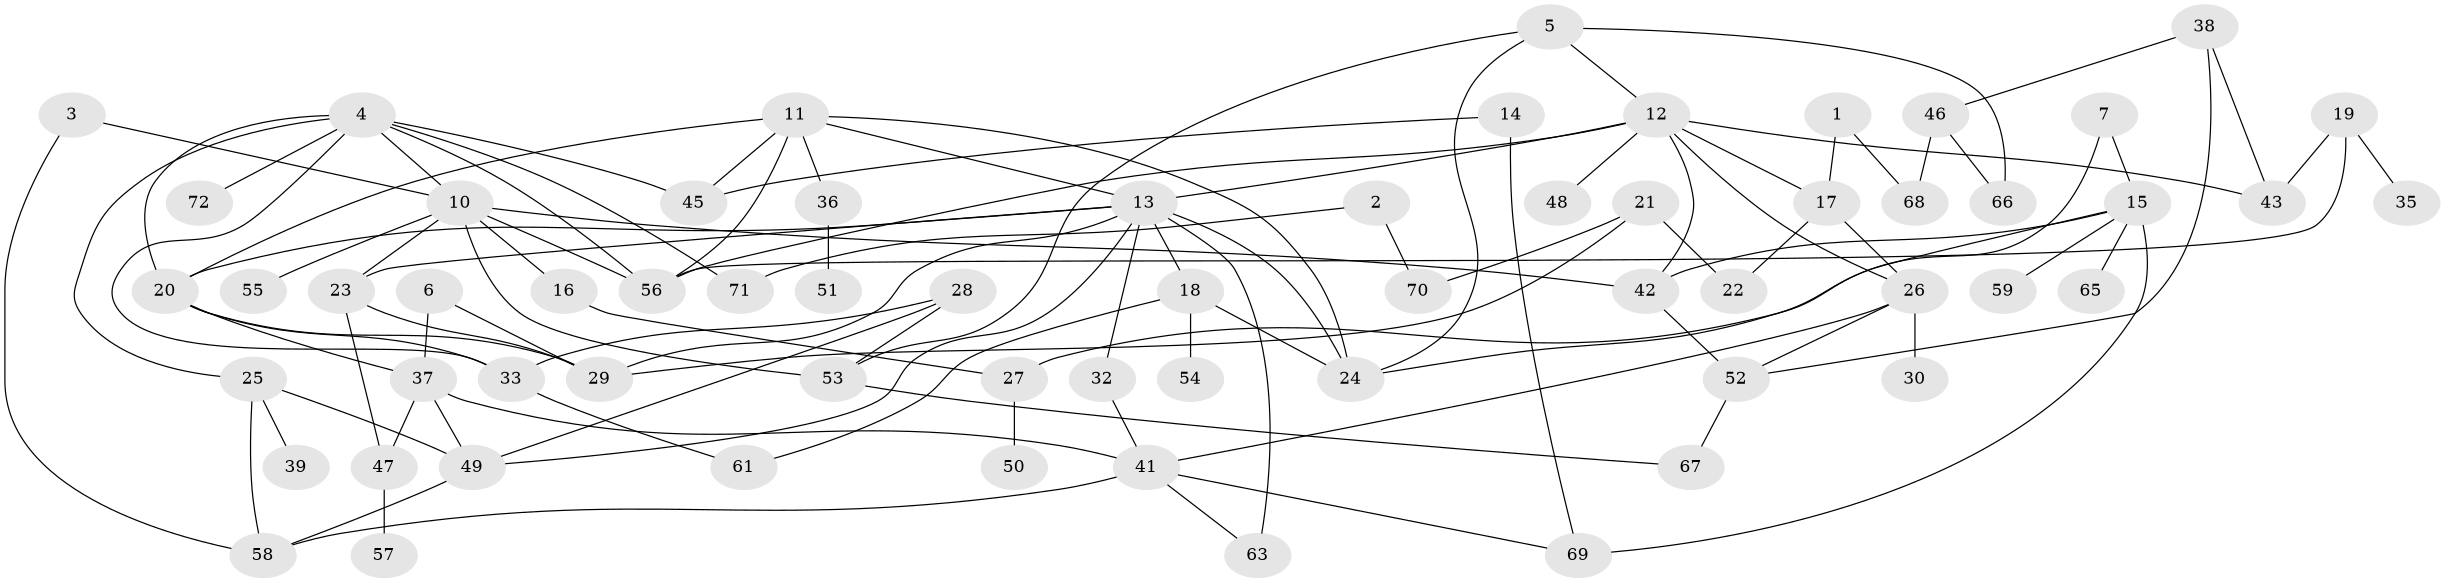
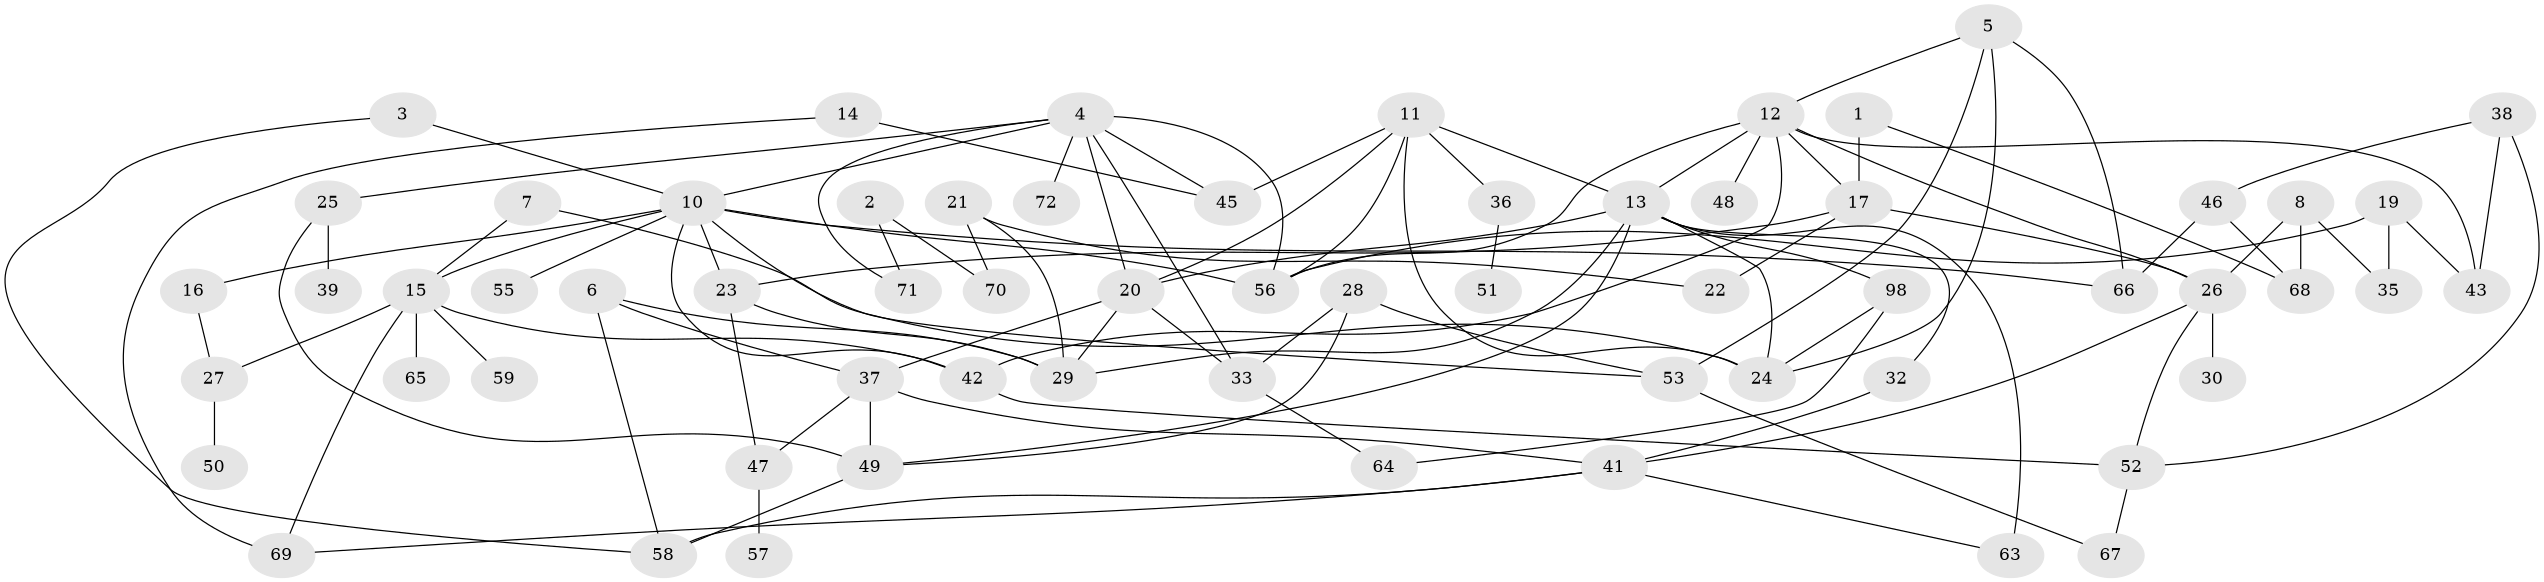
node "8": added
edge "13" -- "23": now "17" -- "23"
edge "10" -- "15": added
edge "10" -- "66": added
node "18": label "18" -> "98"
node "54": removed
node "61": label "61" -> "64"
edge "25" -- "58": now "6" -- "58"
